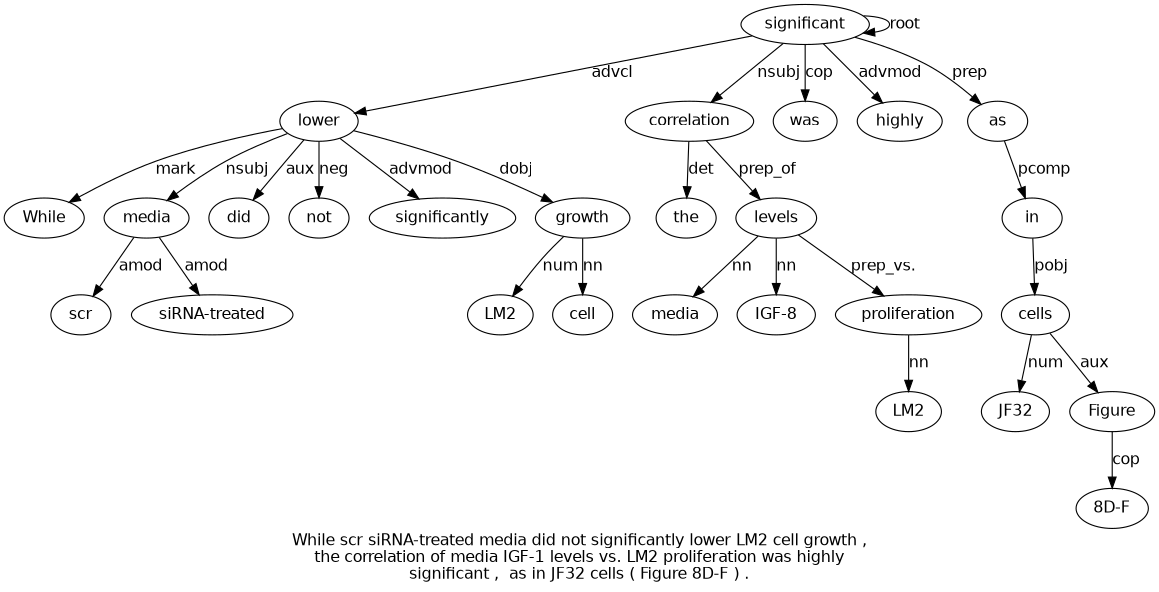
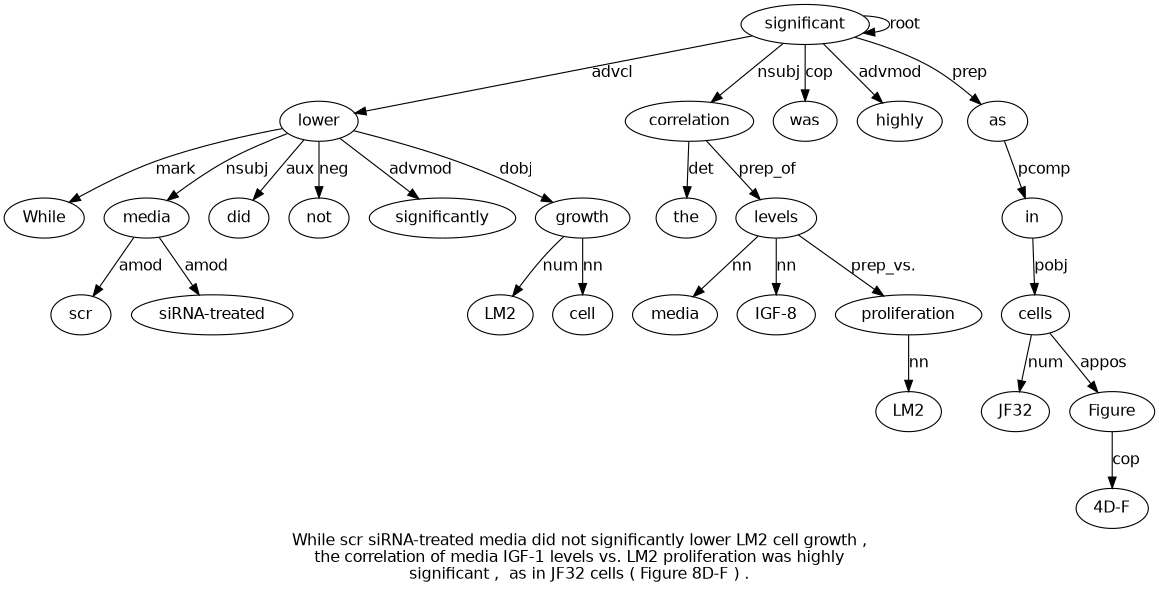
edge "cells" -> "Figure": label "aux" -> "appos"
node "8D-F": label "8D-F" -> "4D-F"
